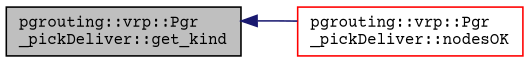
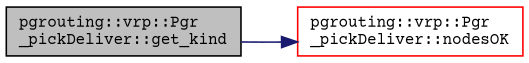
edge "pgrouting::vrp::Pgr _pickDeliver::nodesOK" -> "pgrouting::vrp::Pgr _pickDeliver::get_kind": reversed
